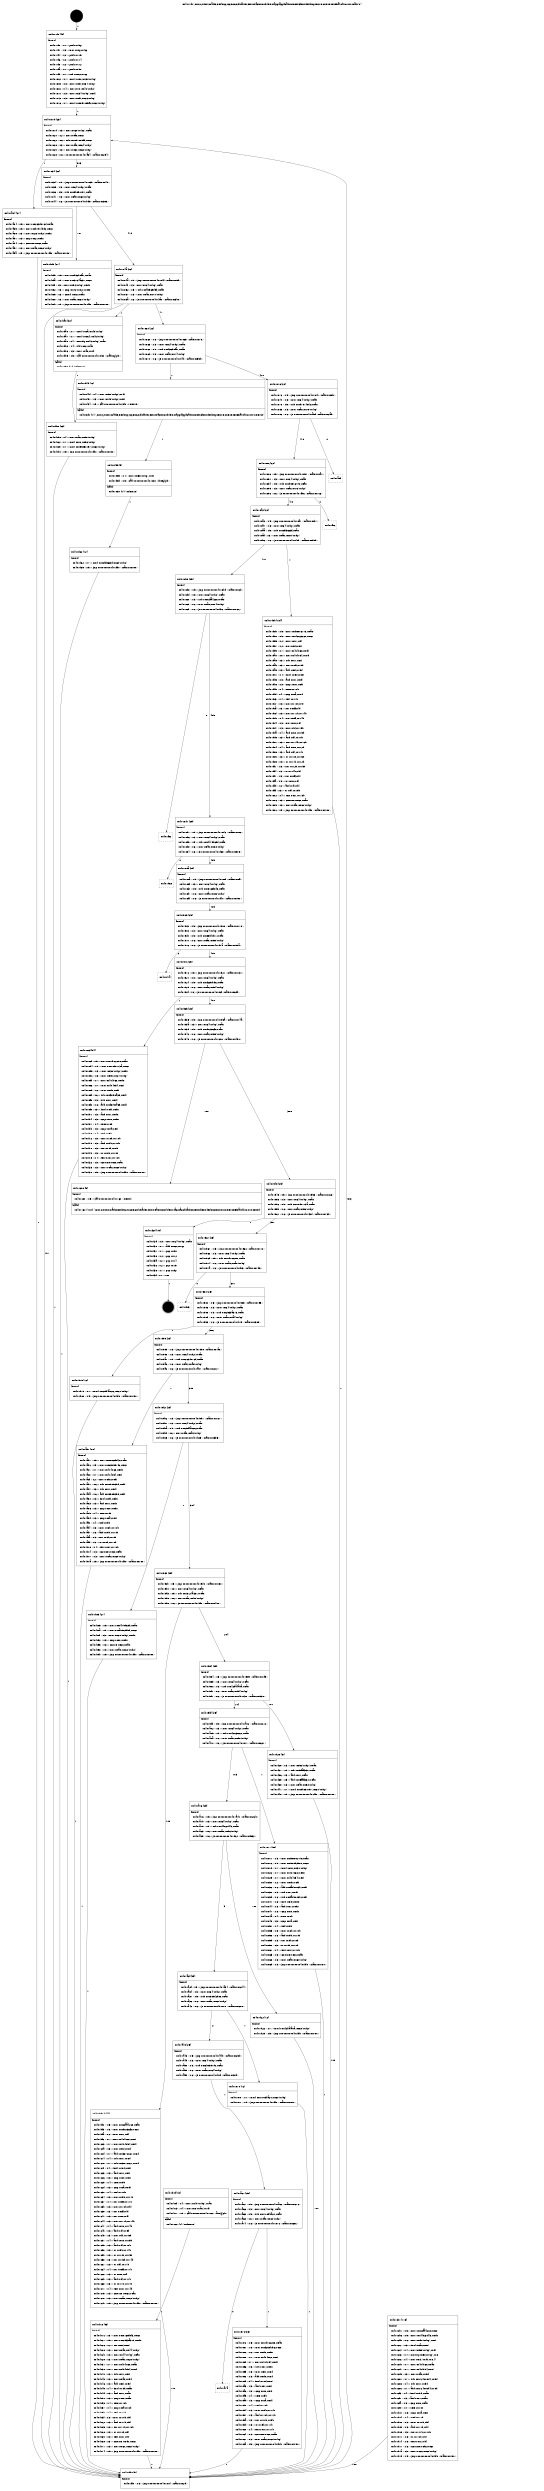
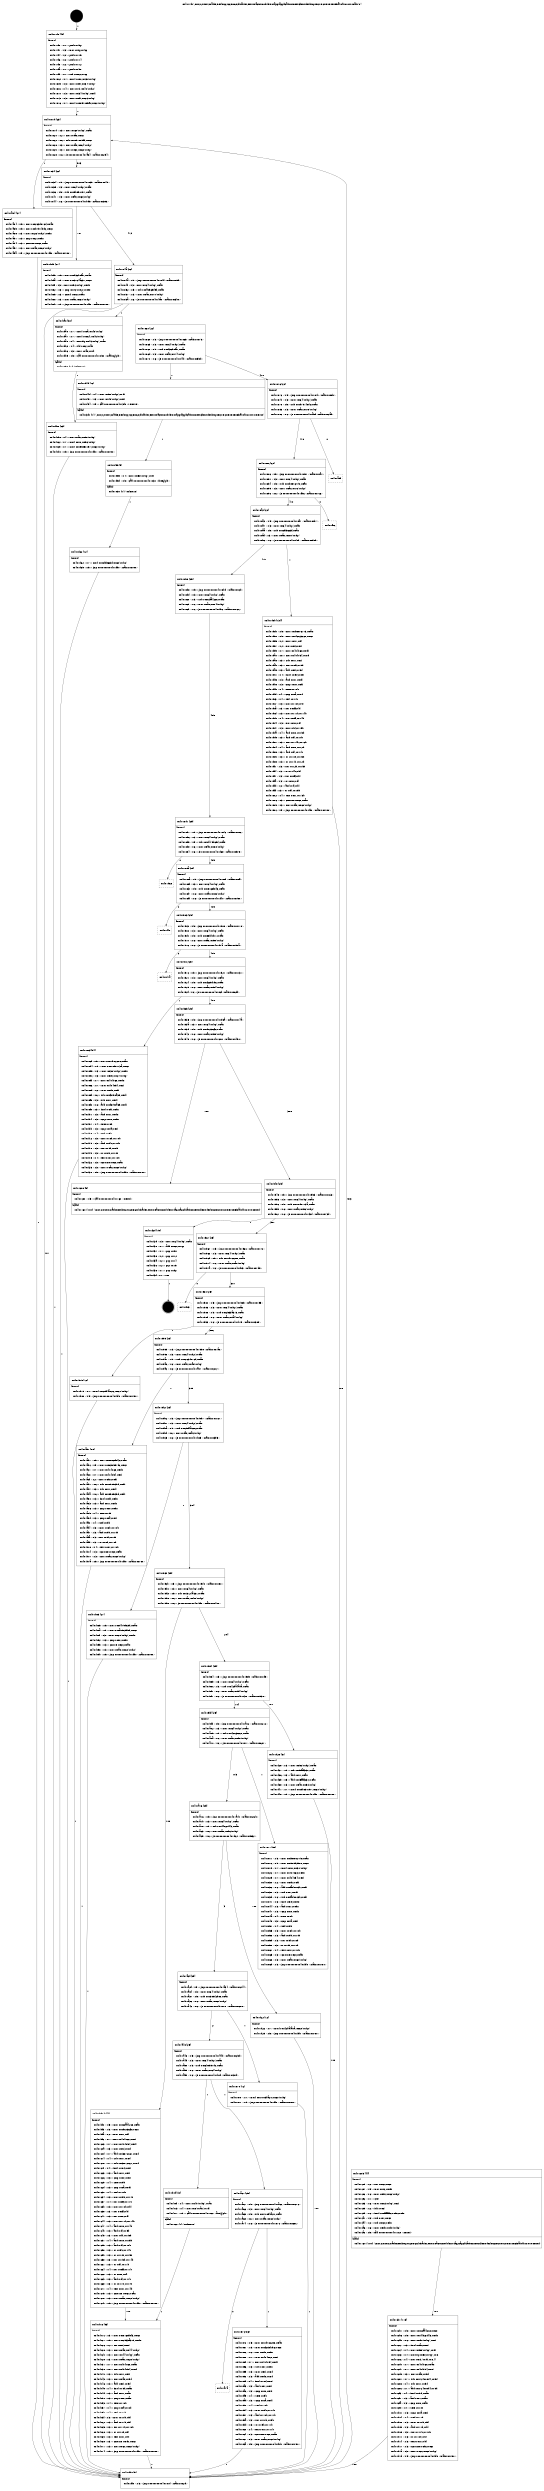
edge "0x40184a [22]" -> "0x401860 [22]": removed, label "411"
node "0x401f5c": removed
node "0x401f40": added
edge "0x401d8b [134]" -> "0x401fd0 [5]": label " 1" -> " 100"
edge "0x401a48 [25]" -> "0x401b0f [13]": added, label "1"
node "0x401c85 [44]": added
edge "0x401e11 [95]" -> "0x401fd0 [5]": removed, label "1"
edge "0x401bf0 [144]" -> "0x401fd0 [5]": now "0x401bf0 [144]" -> "0x401b1c [93]"
